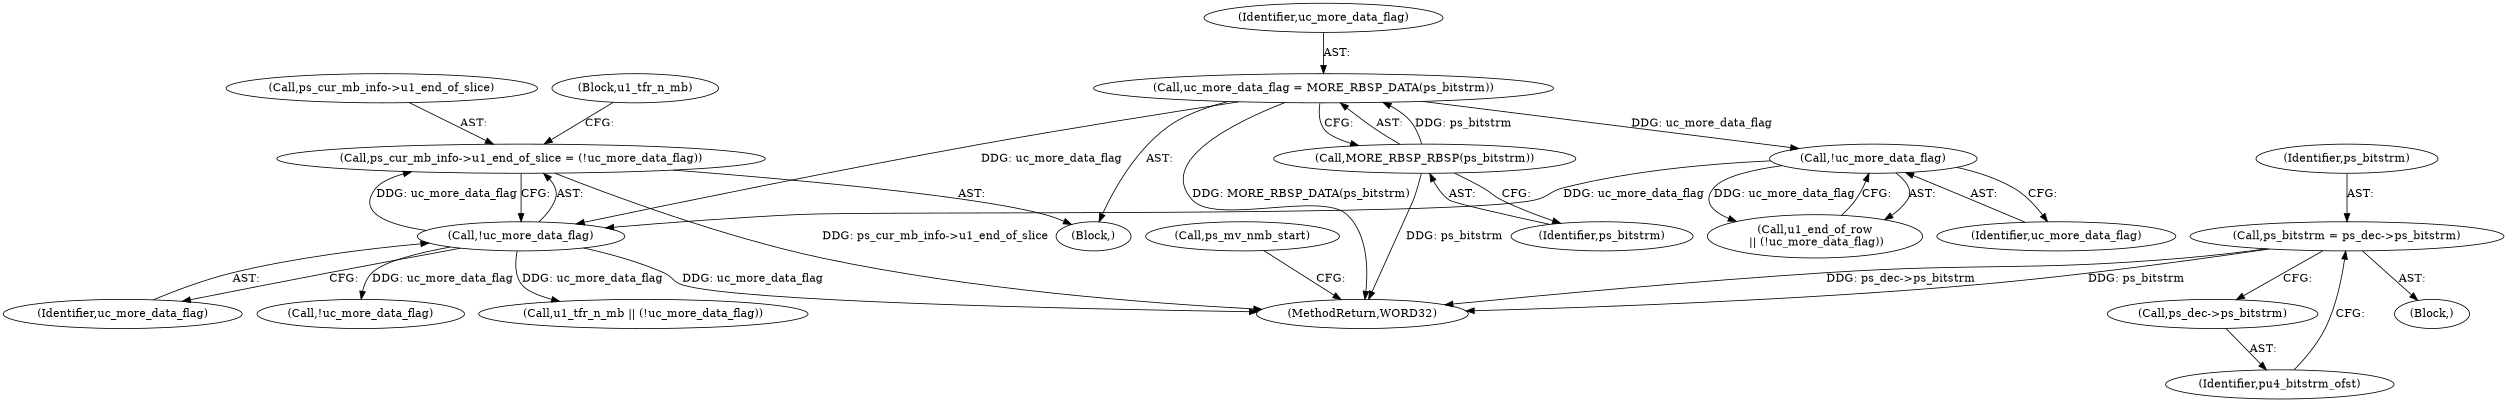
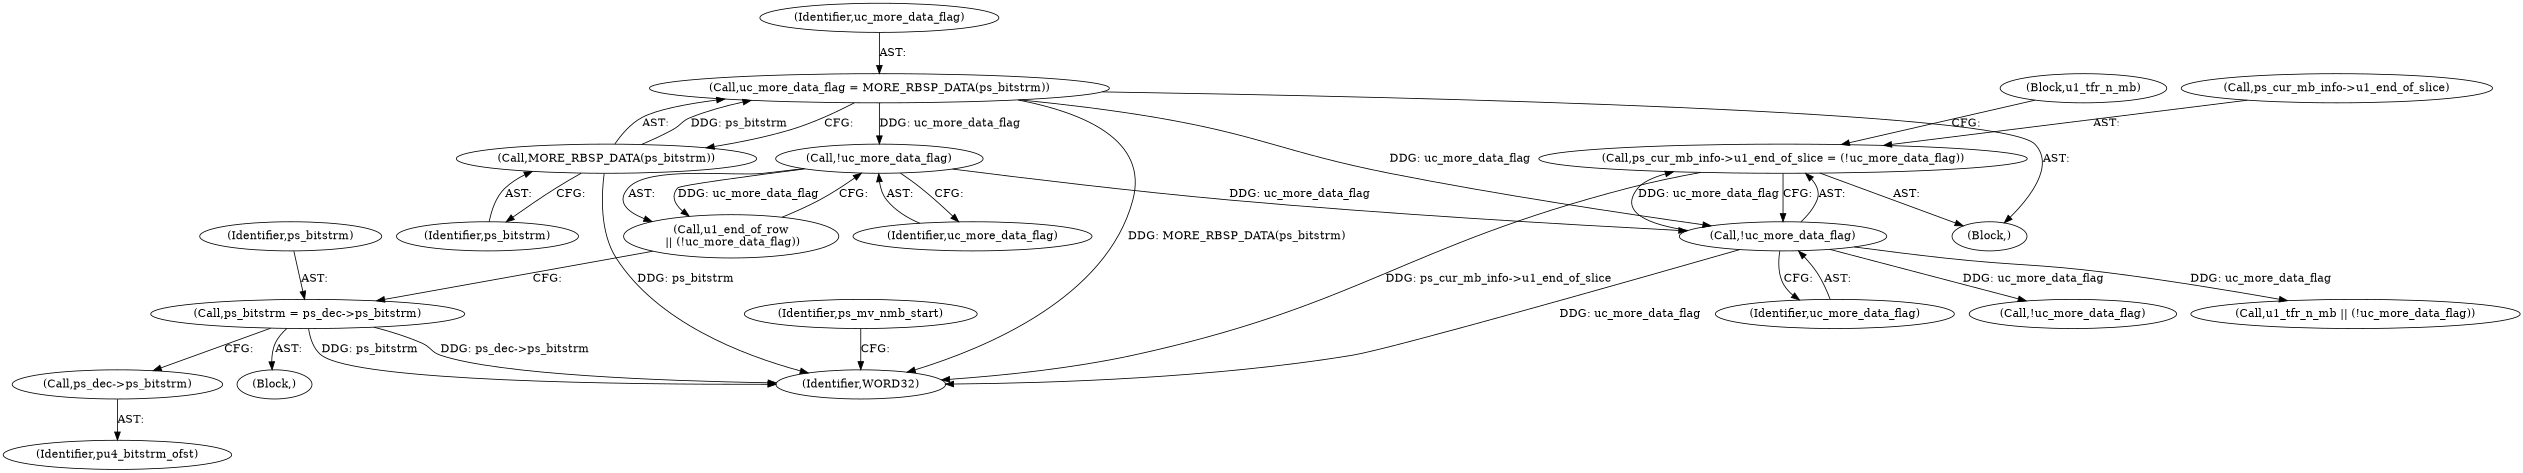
node "(Call,MORE_RBSP_RBSP(ps_bitstrm))": label "(Call,MORE_RBSP_RBSP(ps_bitstrm))" -> "(Call,MORE_RBSP_DATA(ps_bitstrm))"
node "(Call,ps_mv_nmb_start)": label "(Call,ps_mv_nmb_start)" -> "(Identifier,ps_mv_nmb_start)"
node "(MethodReturn,WORD32)": label "(MethodReturn,WORD32)" -> "(Identifier,WORD32)"
edge "(Identifier,pu4_bitstrm_ofst)" -> "(Call,ps_bitstrm = ps_dec->ps_bitstrm)": now "(Call,u1_end_of_row || (!uc_more_data_flag))" -> "(Call,ps_bitstrm = ps_dec->ps_bitstrm)"
